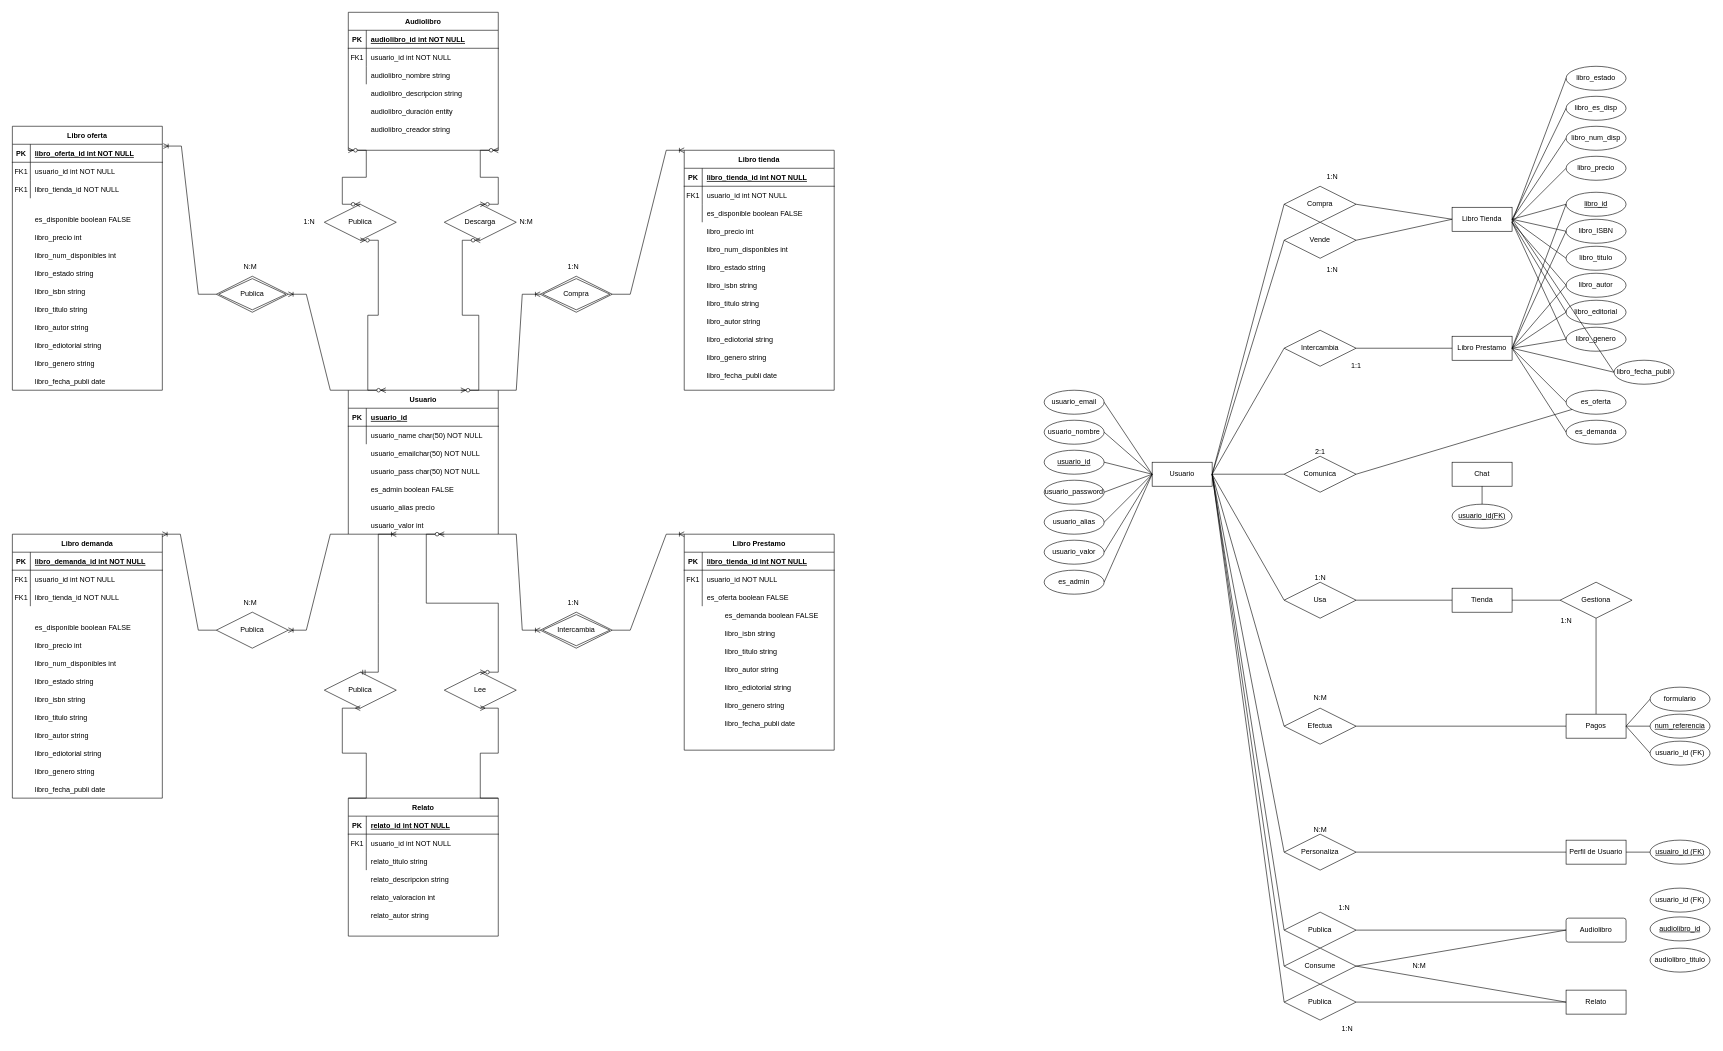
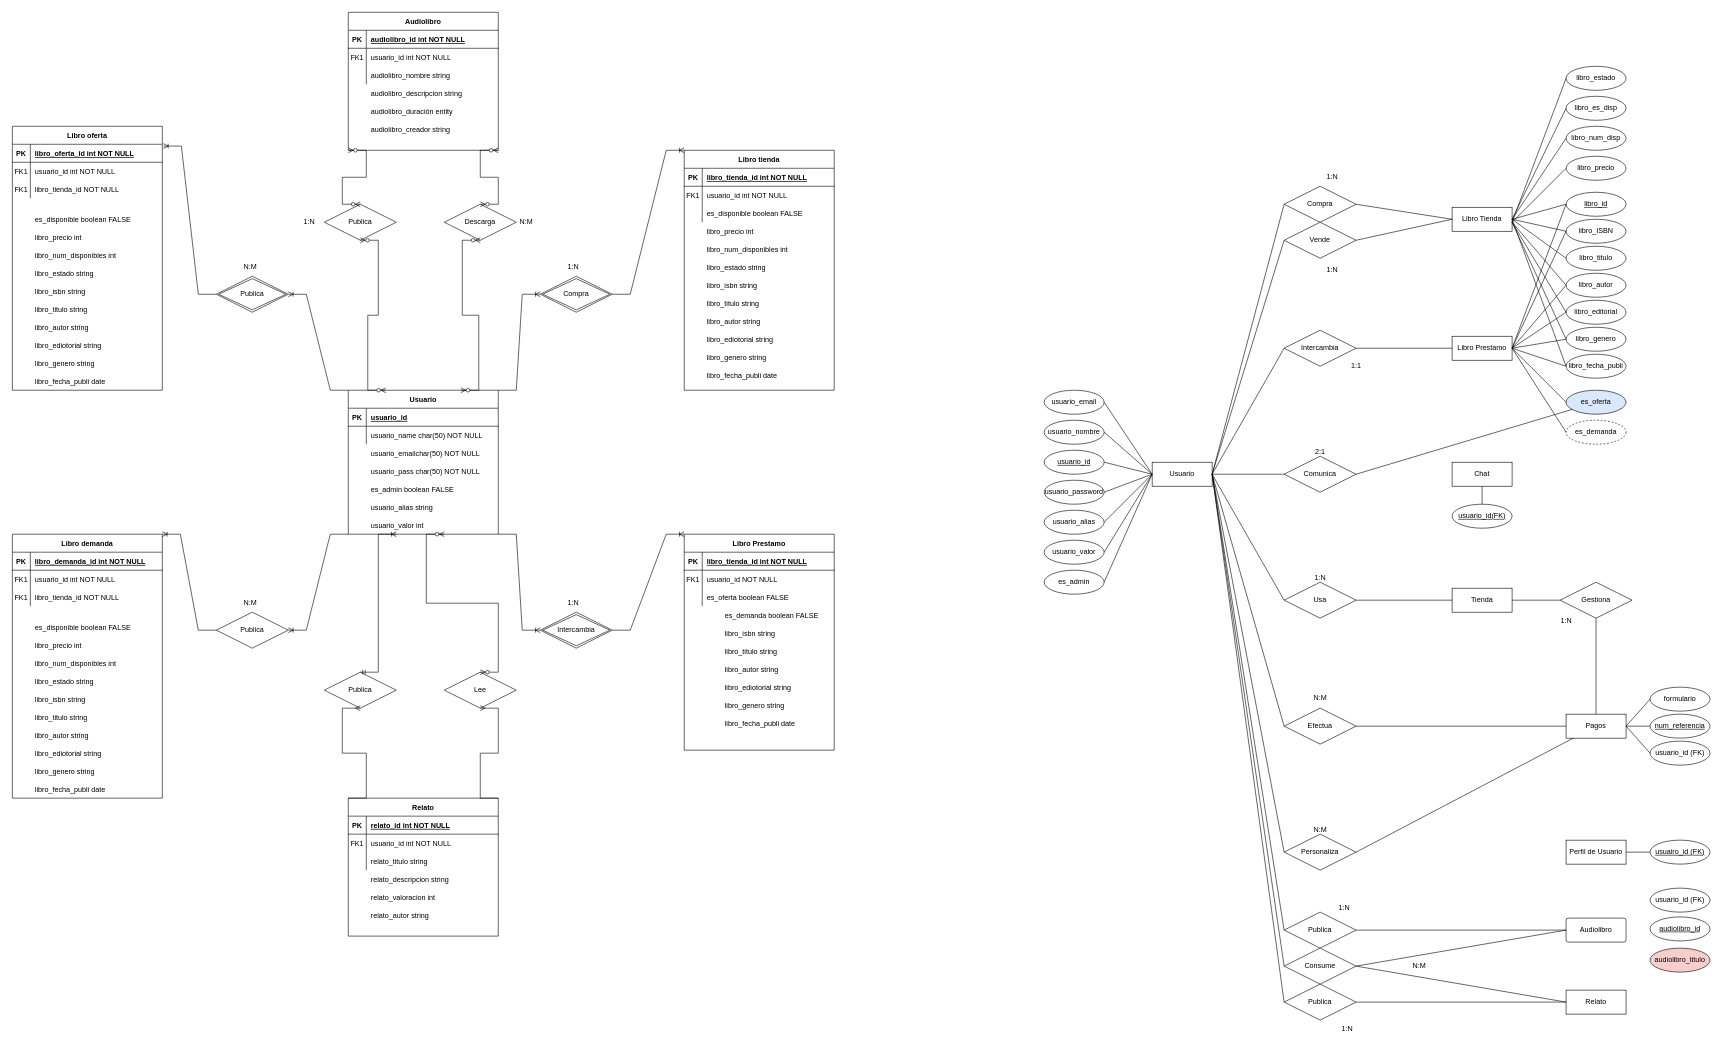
node "libro_fecha_publi": moved (1644, 372) -> (1596, 366)
node "es_oferta": fillcolor #ffffff -> #dae8fc
node "es_demanda": style solid -> dashed
node "usuario_alias precio": label "usuario_alias precio" -> "usuario_alias string"
edge "Personaliza" -- "Perfil de Usuario": now "Personaliza" -- "Pagos"
node "audiolibro_titulo": fillcolor #ffffff -> #f8cecc
